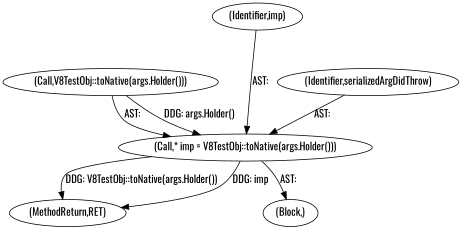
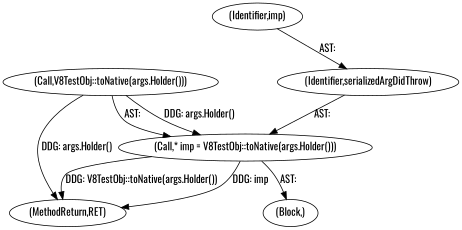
edge "(Identifier,imp)" -> "(Call,* imp = V8TestObj::toNative(args.Holder()))": now "(Identifier,imp)" -> "(Identifier,serializedArgDidThrow)"
edge "(Call,V8TestObj::toNative(args.Holder()))" -> "(MethodReturn,RET)": added, label "DDG: args.Holder()"
